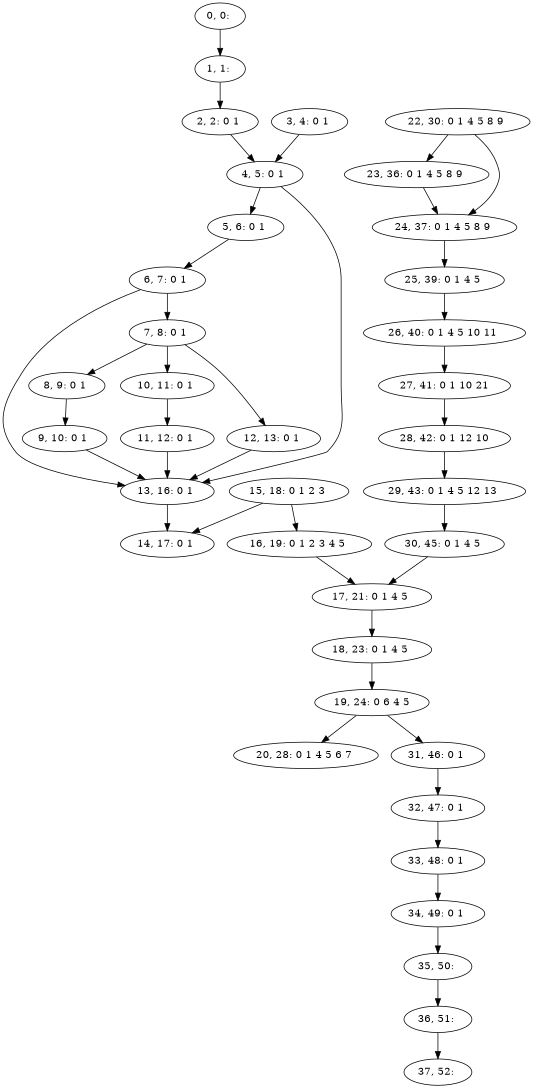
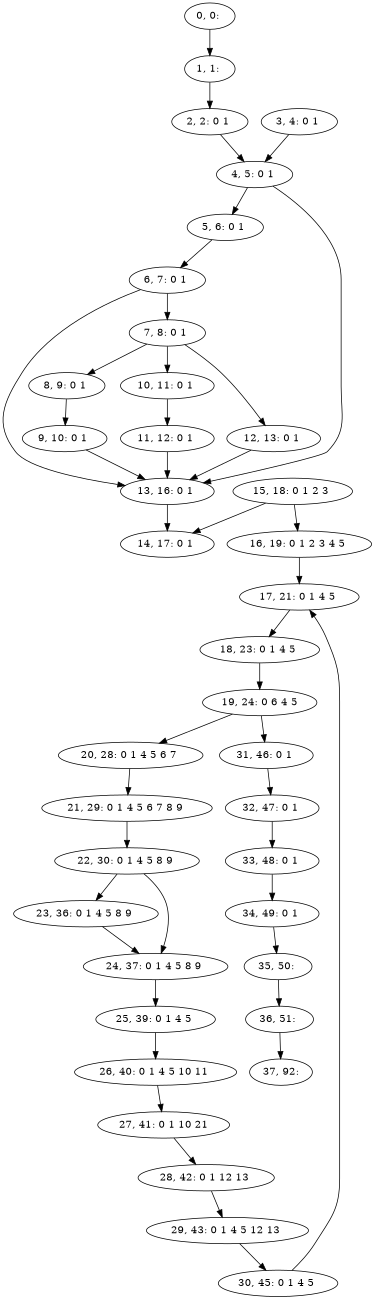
node "28, 42: 0 1 12 10": label "28, 42: 0 1 12 10" -> "28, 42: 0 1 12 13"
node "21, 29: 0 1 4 5 6 7 8 9": added
node "37, 52:": label "37, 52:" -> "37, 92:"
